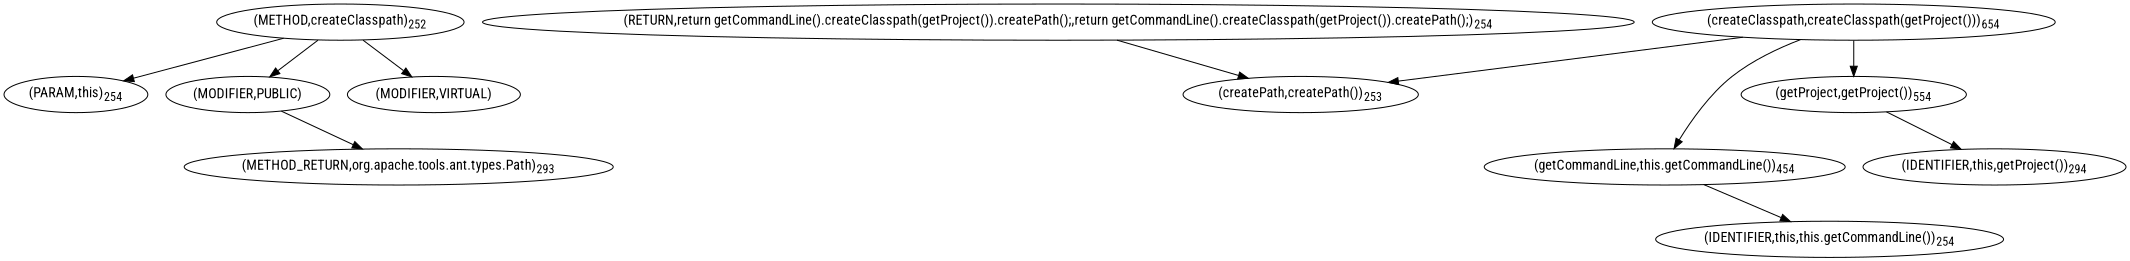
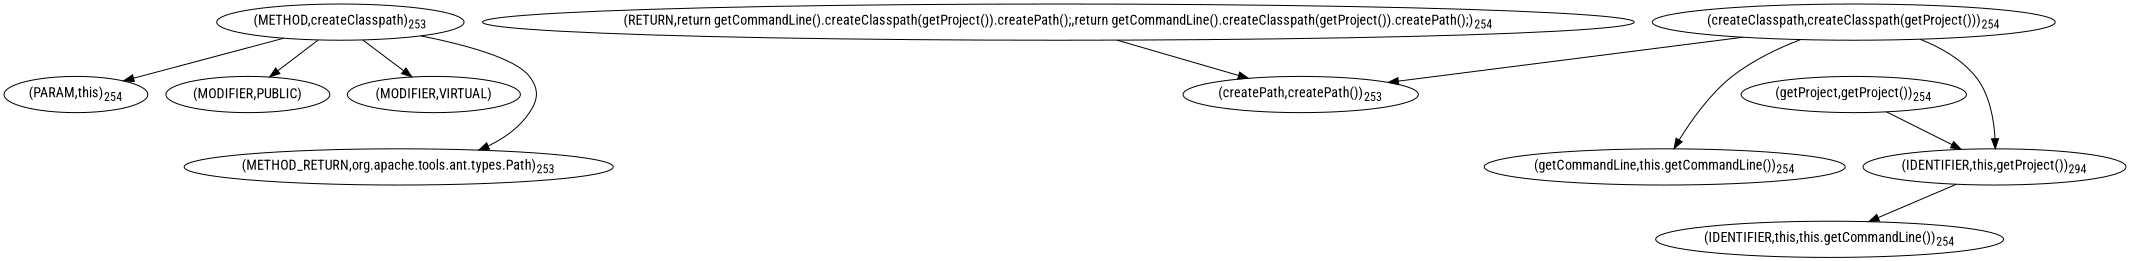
node "(METHOD,createClasspath)": text "252" -> "253"
node "(createClasspath,createClasspath(getProject()))": text "654" -> "254"
edge "(createClasspath,createClasspath(getProject()))" -> "(getProject,getProject())": now "(createClasspath,createClasspath(getProject()))" -> "(IDENTIFIER,this,getProject())"
node "(getProject,getProject())": text "554" -> "254"
edge "(MODIFIER,PUBLIC)" -> "(METHOD_RETURN,org.apache.tools.ant.types.Path)": now "(METHOD,createClasspath)" -> "(METHOD_RETURN,org.apache.tools.ant.types.Path)"
node "(METHOD_RETURN,org.apache.tools.ant.types.Path)": text "293" -> "253"
node "(getCommandLine,this.getCommandLine())": text "454" -> "254"
edge "(getCommandLine,this.getCommandLine())" -> "(IDENTIFIER,this,this.getCommandLine())": now "(IDENTIFIER,this,getProject())" -> "(IDENTIFIER,this,this.getCommandLine())"
